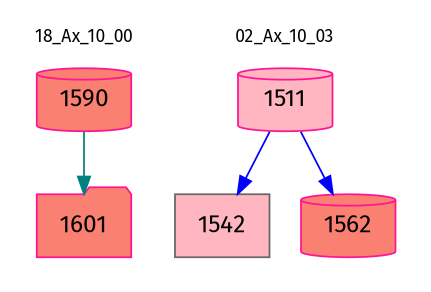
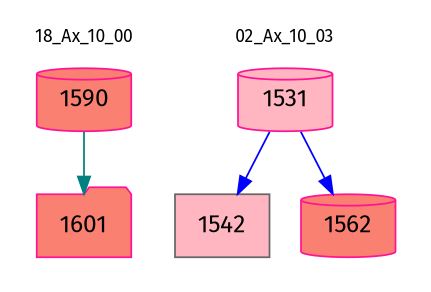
node "1511": label "1511" -> "1531"
